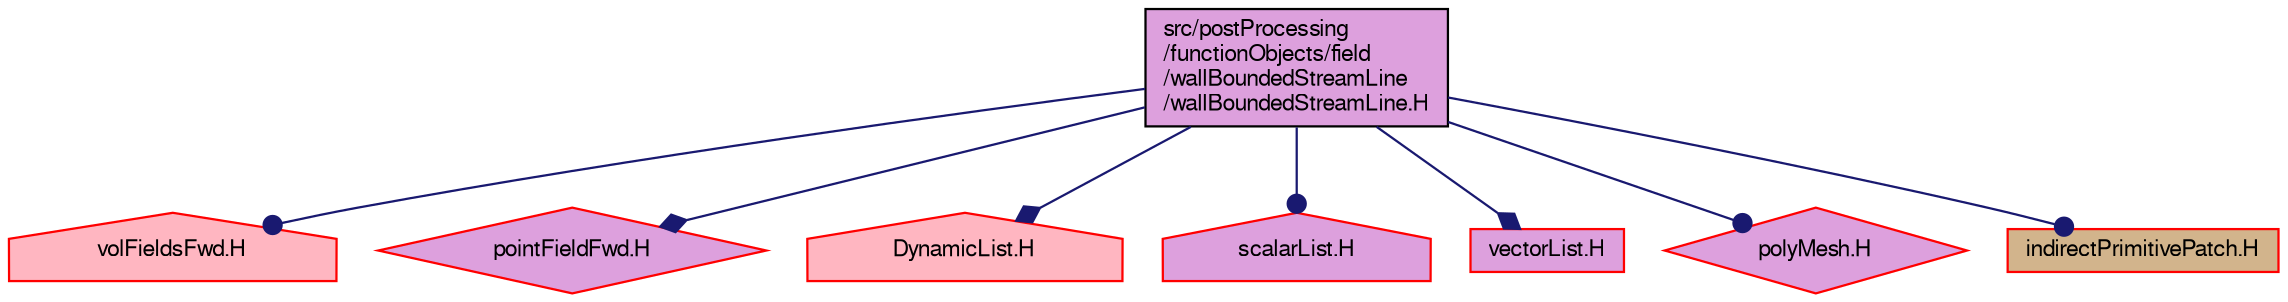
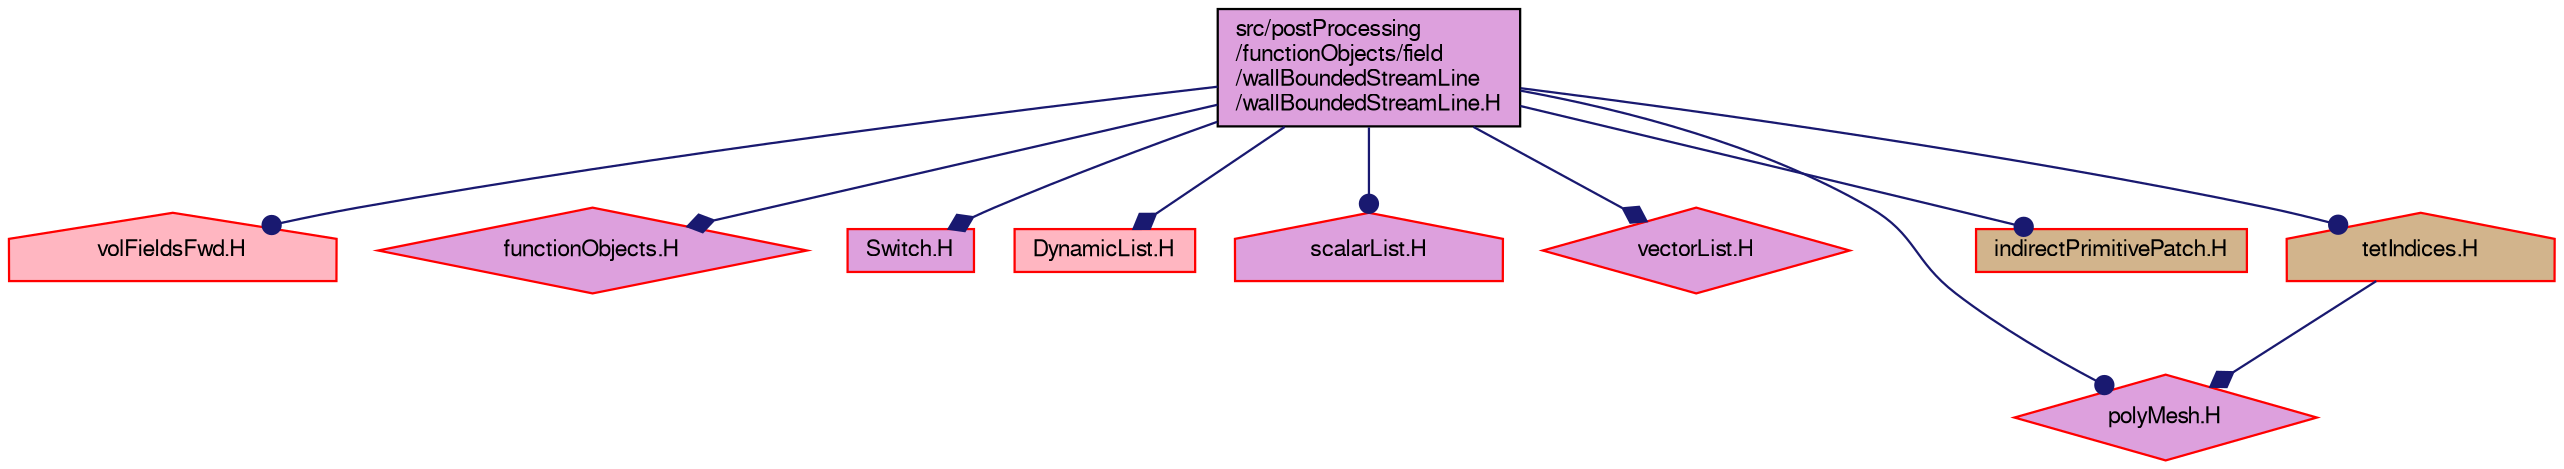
node "pointFieldFwd.H": label "pointFieldFwd.H" -> "functionObjects.H"
node "Switch.H": added
node "DynamicList.H": shape house -> box
node "vectorList.H": shape box -> diamond
node "tetIndices.H": added
